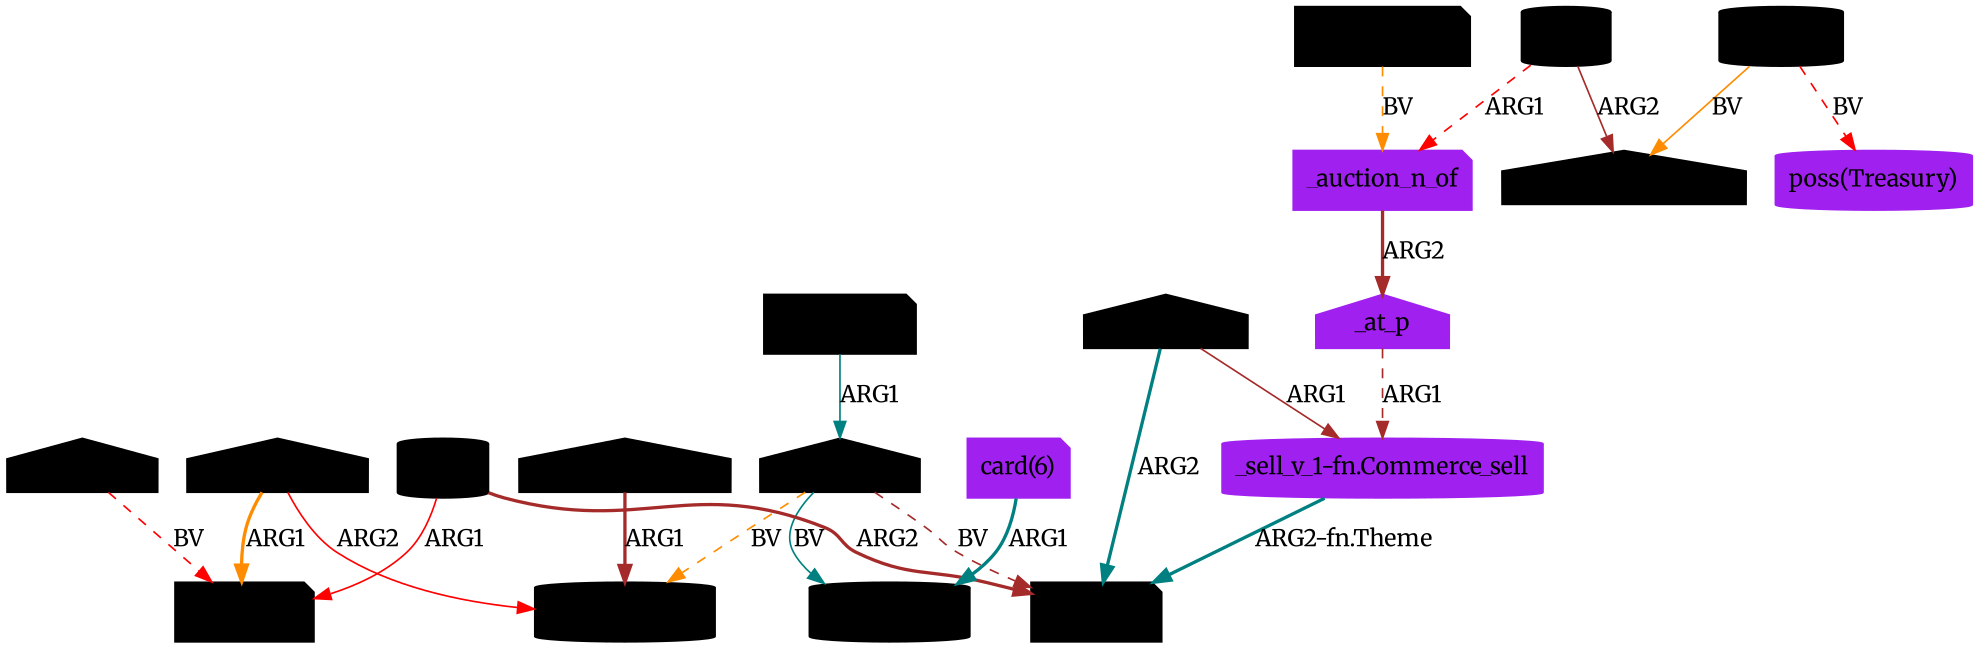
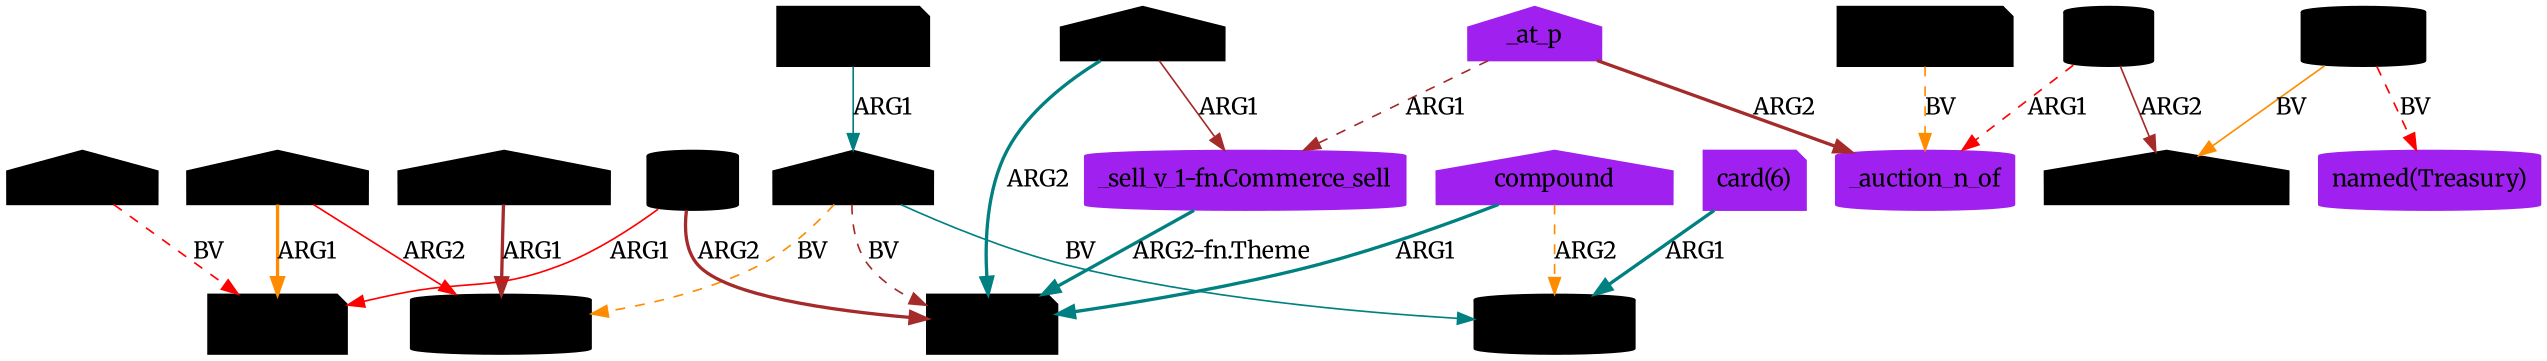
node "_auction_n_of": shape note -> cylinder
node "compound": added
node "poss(Treasury)": label "poss(Treasury)" -> "named(Treasury)"
edge "_auction_n_of" -> "_at_p": reversed
